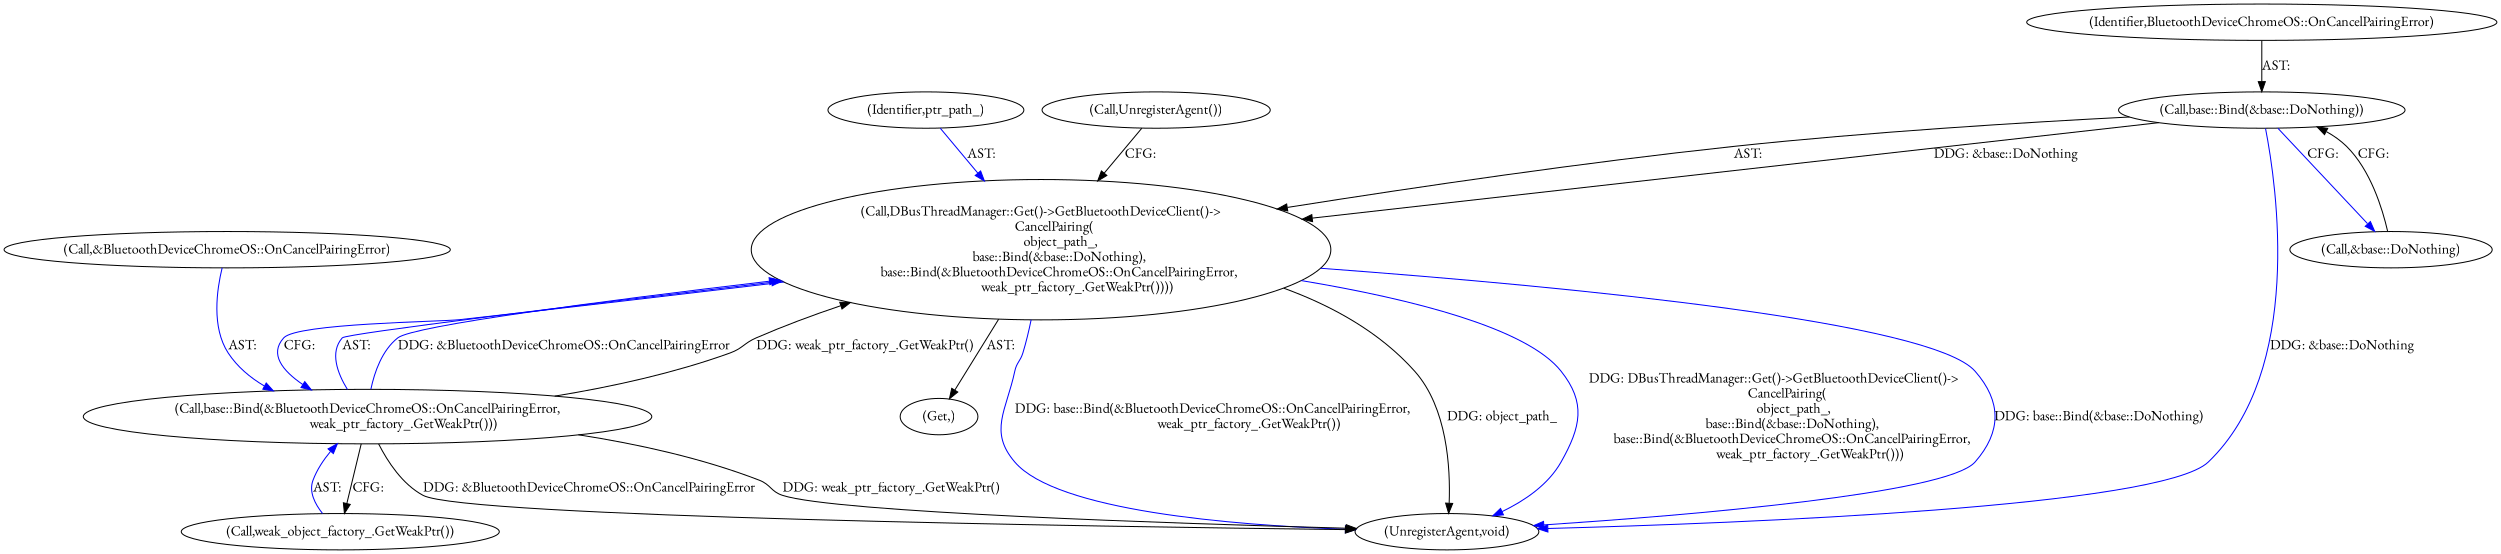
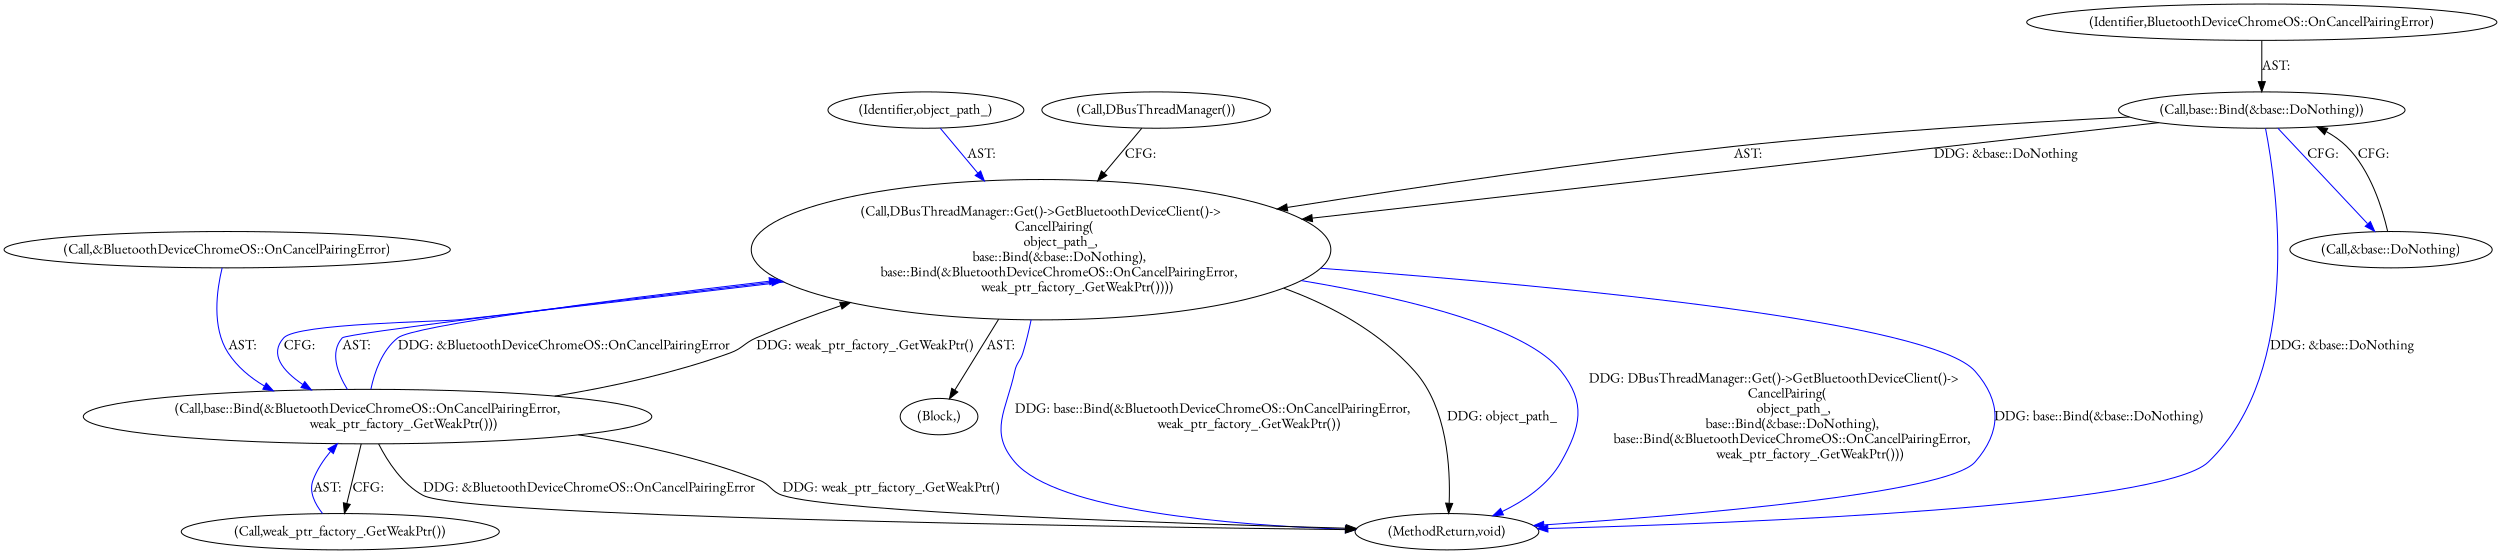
node "(Identifier,ptr_path_)": label "(Identifier,ptr_path_)" -> "(Identifier,object_path_)"
node "(Call,UnregisterAgent())": label "(Call,UnregisterAgent())" -> "(Call,DBusThreadManager())"
node "(Get,)": label "(Get,)" -> "(Block,)"
node "(Call,weak_object_factory_.GetWeakPtr())": label "(Call,weak_object_factory_.GetWeakPtr())" -> "(Call,weak_ptr_factory_.GetWeakPtr())"
node "(UnregisterAgent,void)": label "(UnregisterAgent,void)" -> "(MethodReturn,void)"
